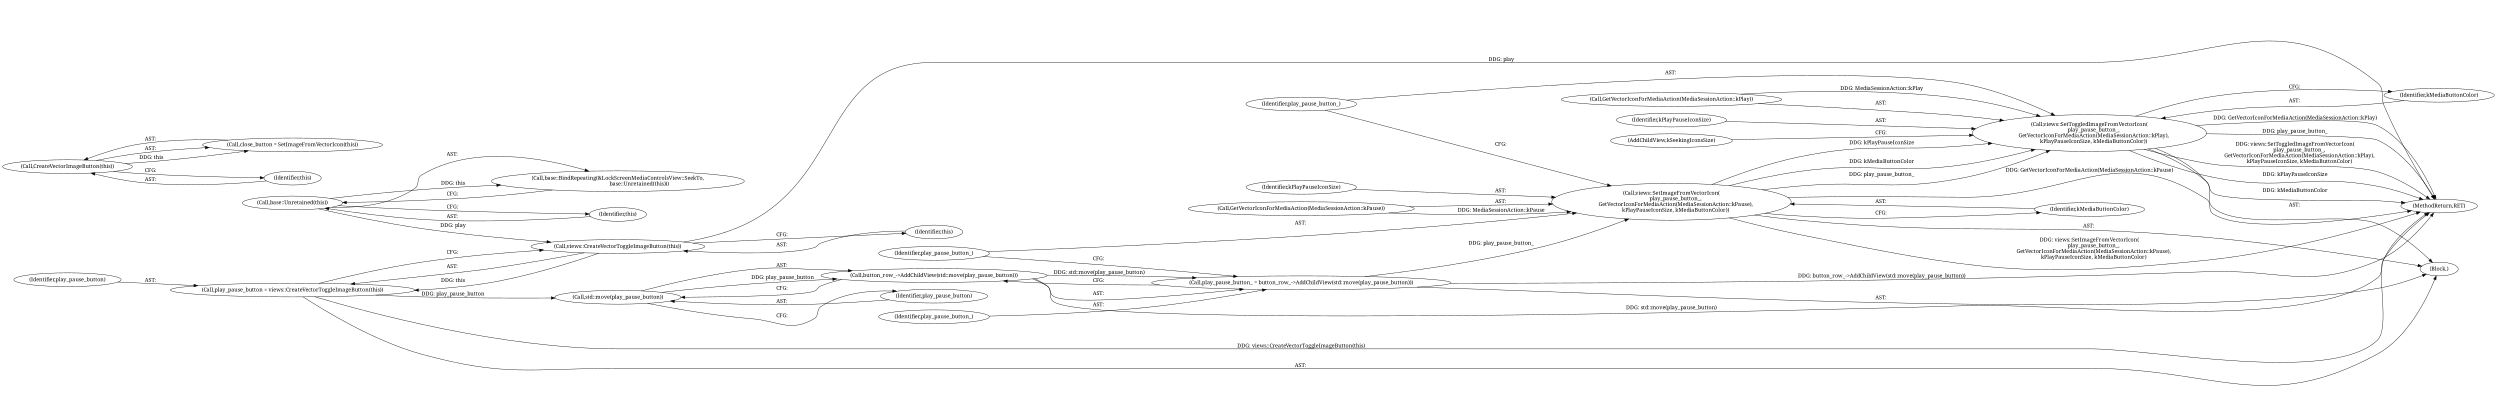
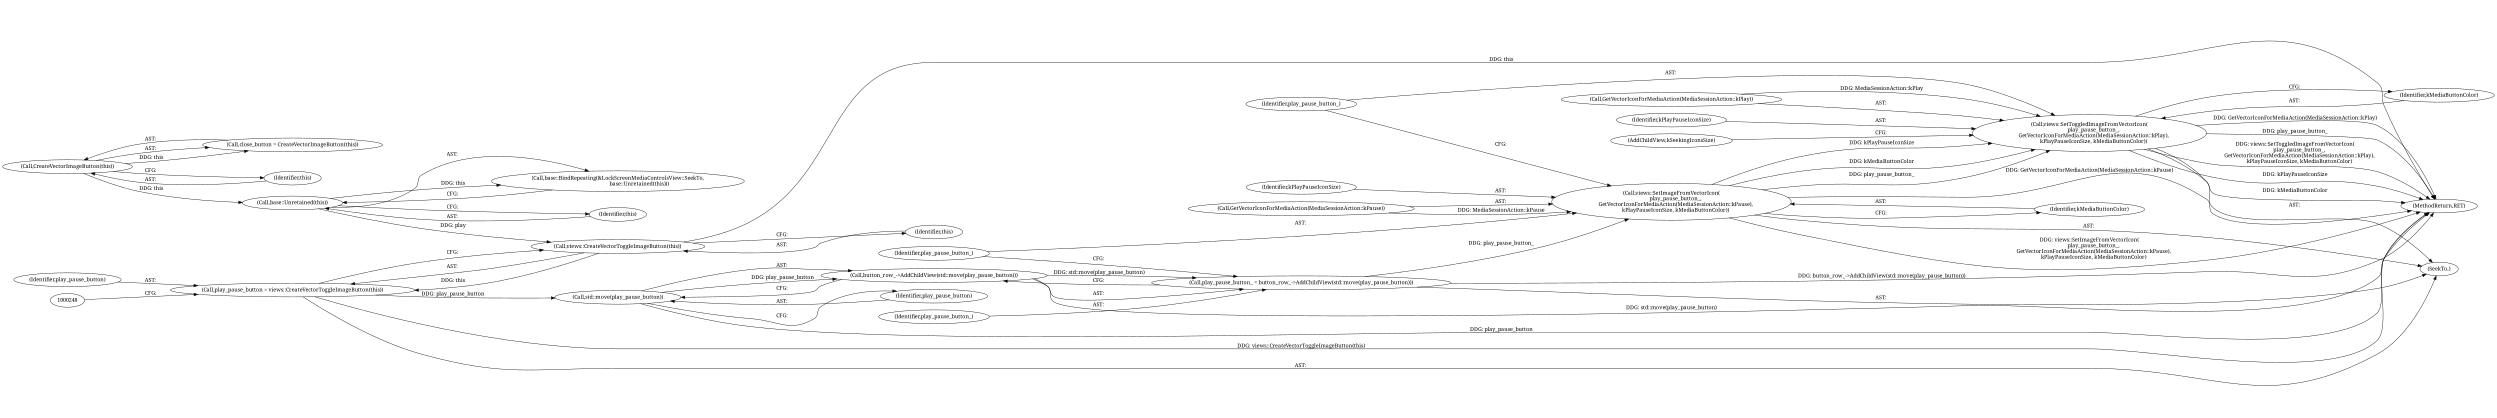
edge "(Call,views::CreateVectorToggleImageButton(this))" -> "(MethodReturn,RET)": label "DDG: play" -> "DDG: this"
node "(Call,close_button = SetImageFromVectorIcon(this))": label "(Call,close_button = SetImageFromVectorIcon(this))" -> "(Call,close_button = CreateVectorImageButton(this))"
edge "(Call,CreateVectorImageButton(this))" -> "(Call,base::Unretained(this))": added, label "DDG: this"
node "(Block,)": label "(Block,)" -> "(SeekTo,)"
node "1000248": added
edge "(Call,std::move(play_pause_button))" -> "(MethodReturn,RET)": added, label "DDG: play_pause_button"
